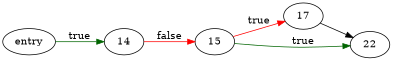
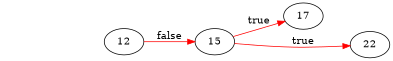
edge "17" -> "22": removed
node "entry": removed
node "14": label "14" -> "12"
edge "15" -> "22": color darkgreen -> red
